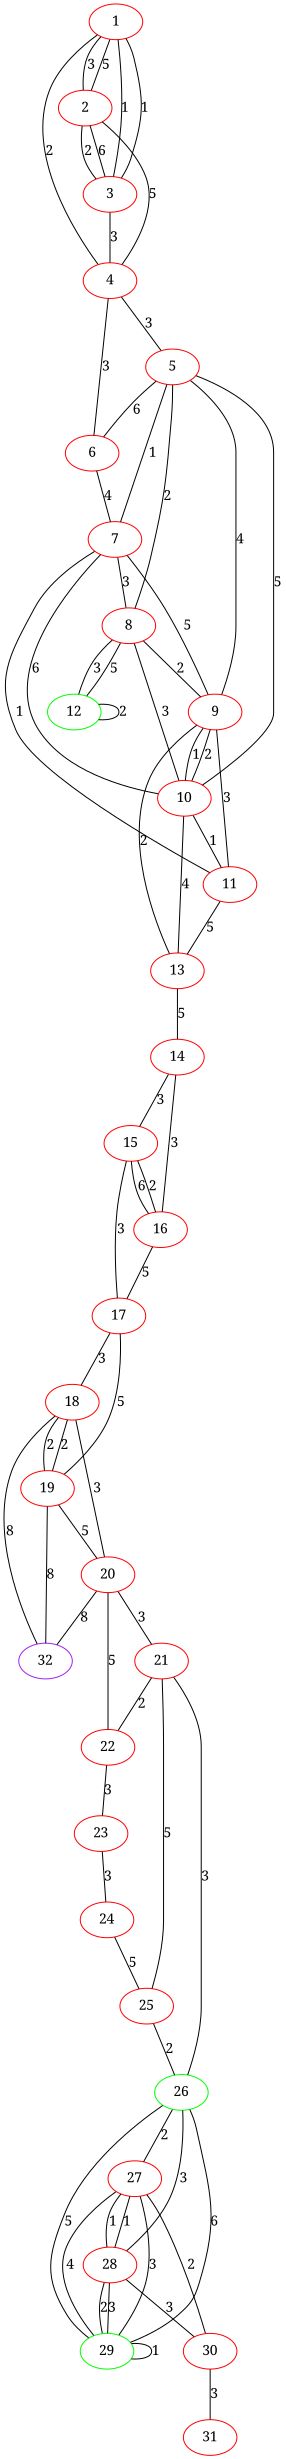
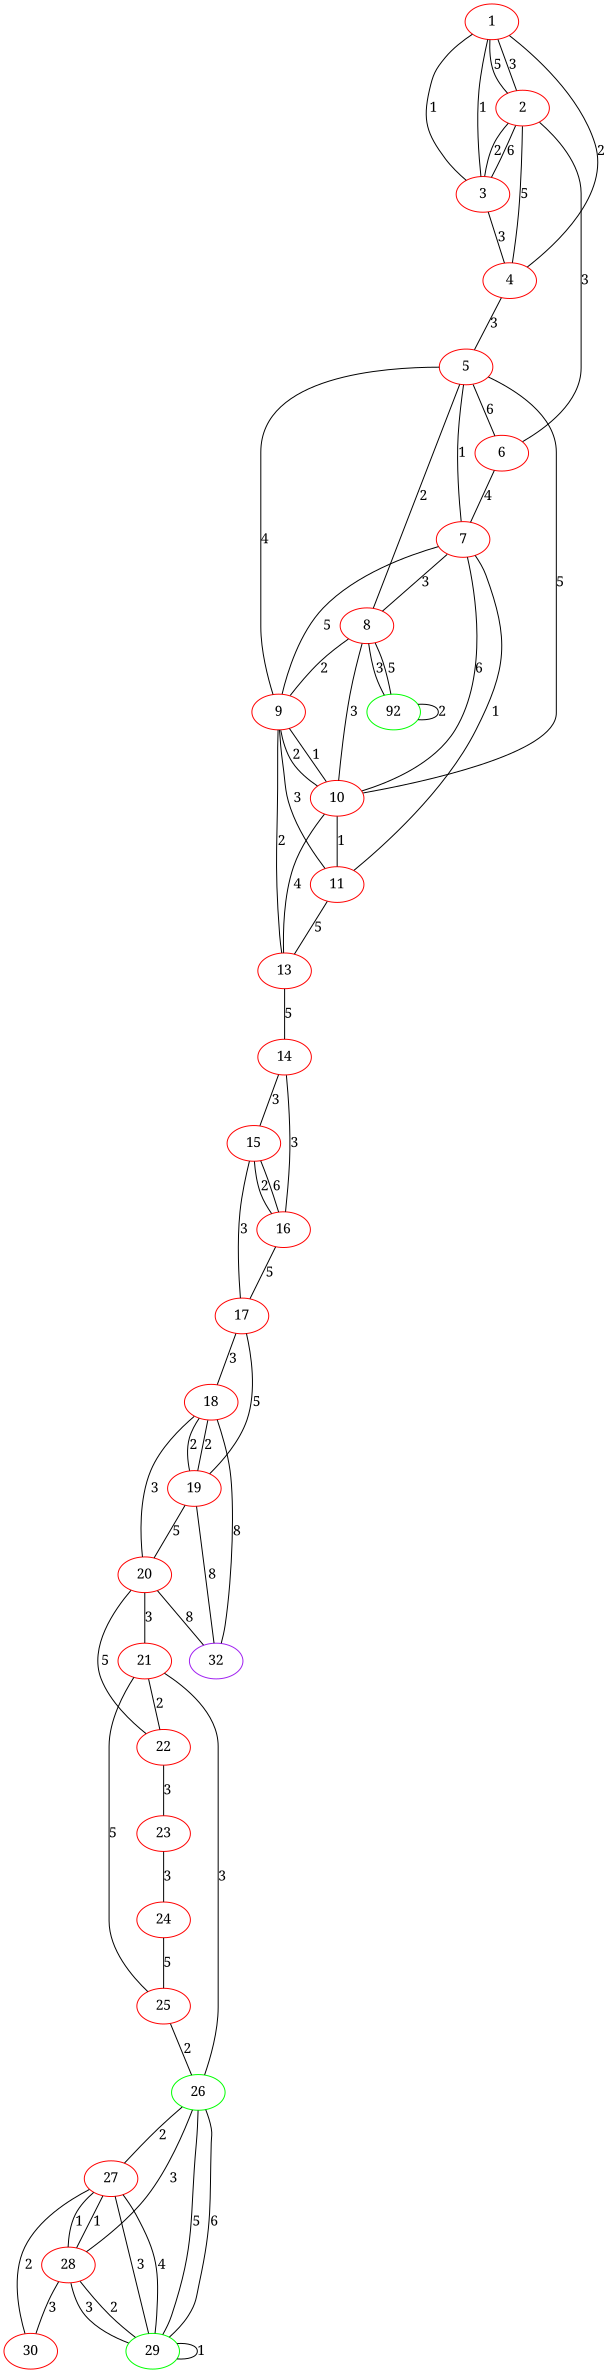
edge "4" -- "6": now "2" -- "6"
node "12": label "12" -> "92"
node "31": removed
